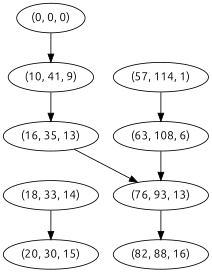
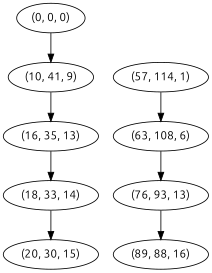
edge "(16, 35, 13)" -> "(76, 93, 13)": now "(16, 35, 13)" -> "(18, 33, 14)"
node "(82, 88, 16)": label "(82, 88, 16)" -> "(89, 88, 16)"
